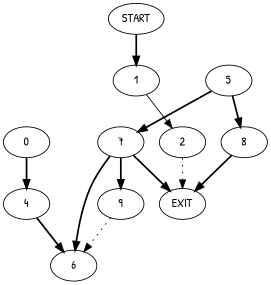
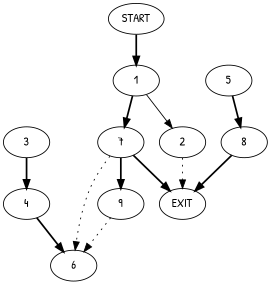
edge "5" -> "7": now "1" -> "7"
node "0": label "0" -> "3"
edge "7" -> "6": style bold -> dotted
